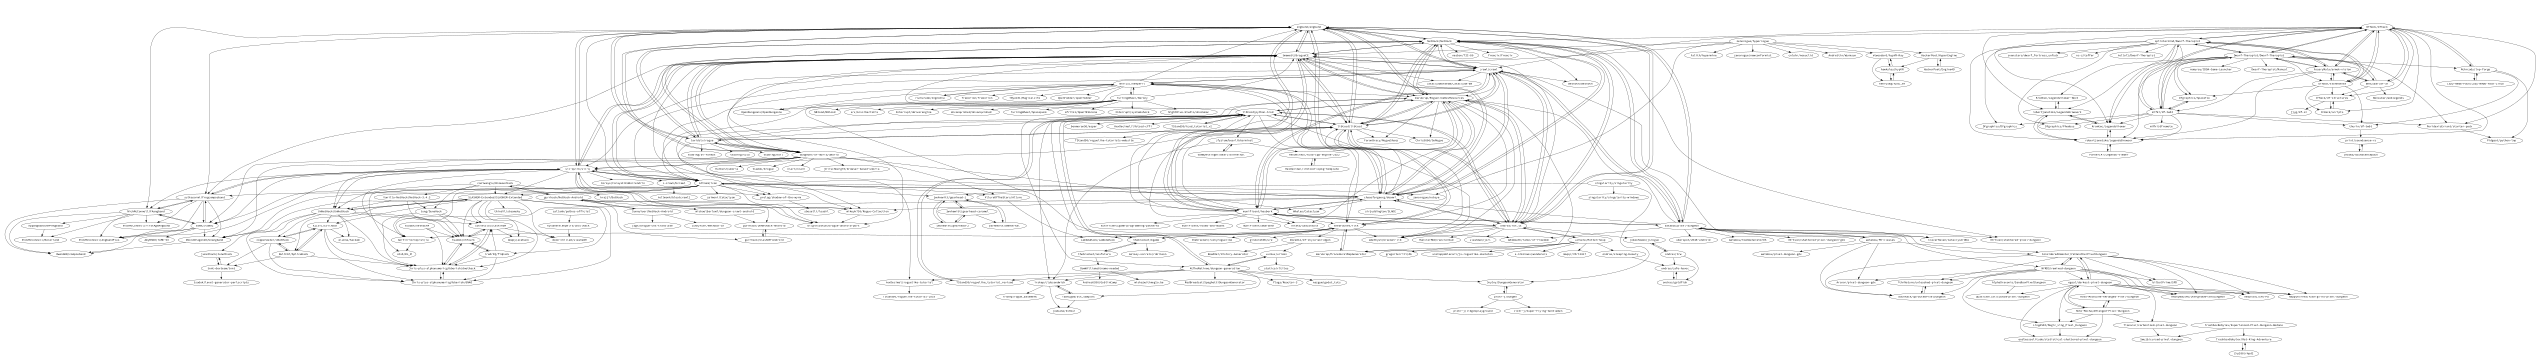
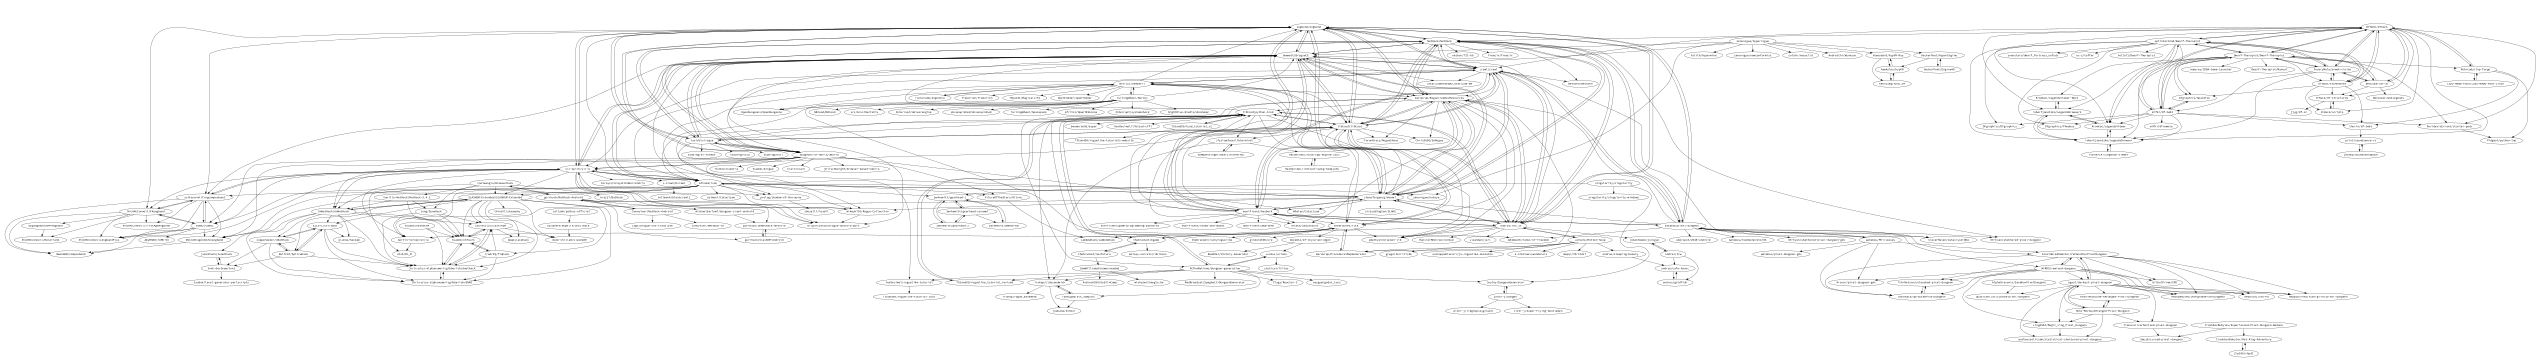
edge "libtcod/python-tcod" -> "marukrap/RoguelikeDevResources": removed
edge "libtcod/libtcod" -> "cfyzium/bearlibterminal": added
